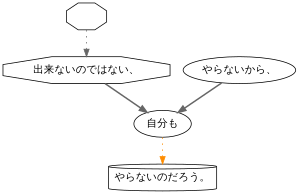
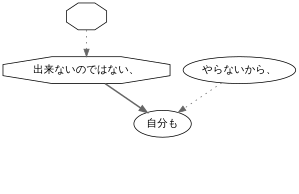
edge "やらないから、" -> "自分も": style bold -> dotted
node "やらないのだろう。": removed
